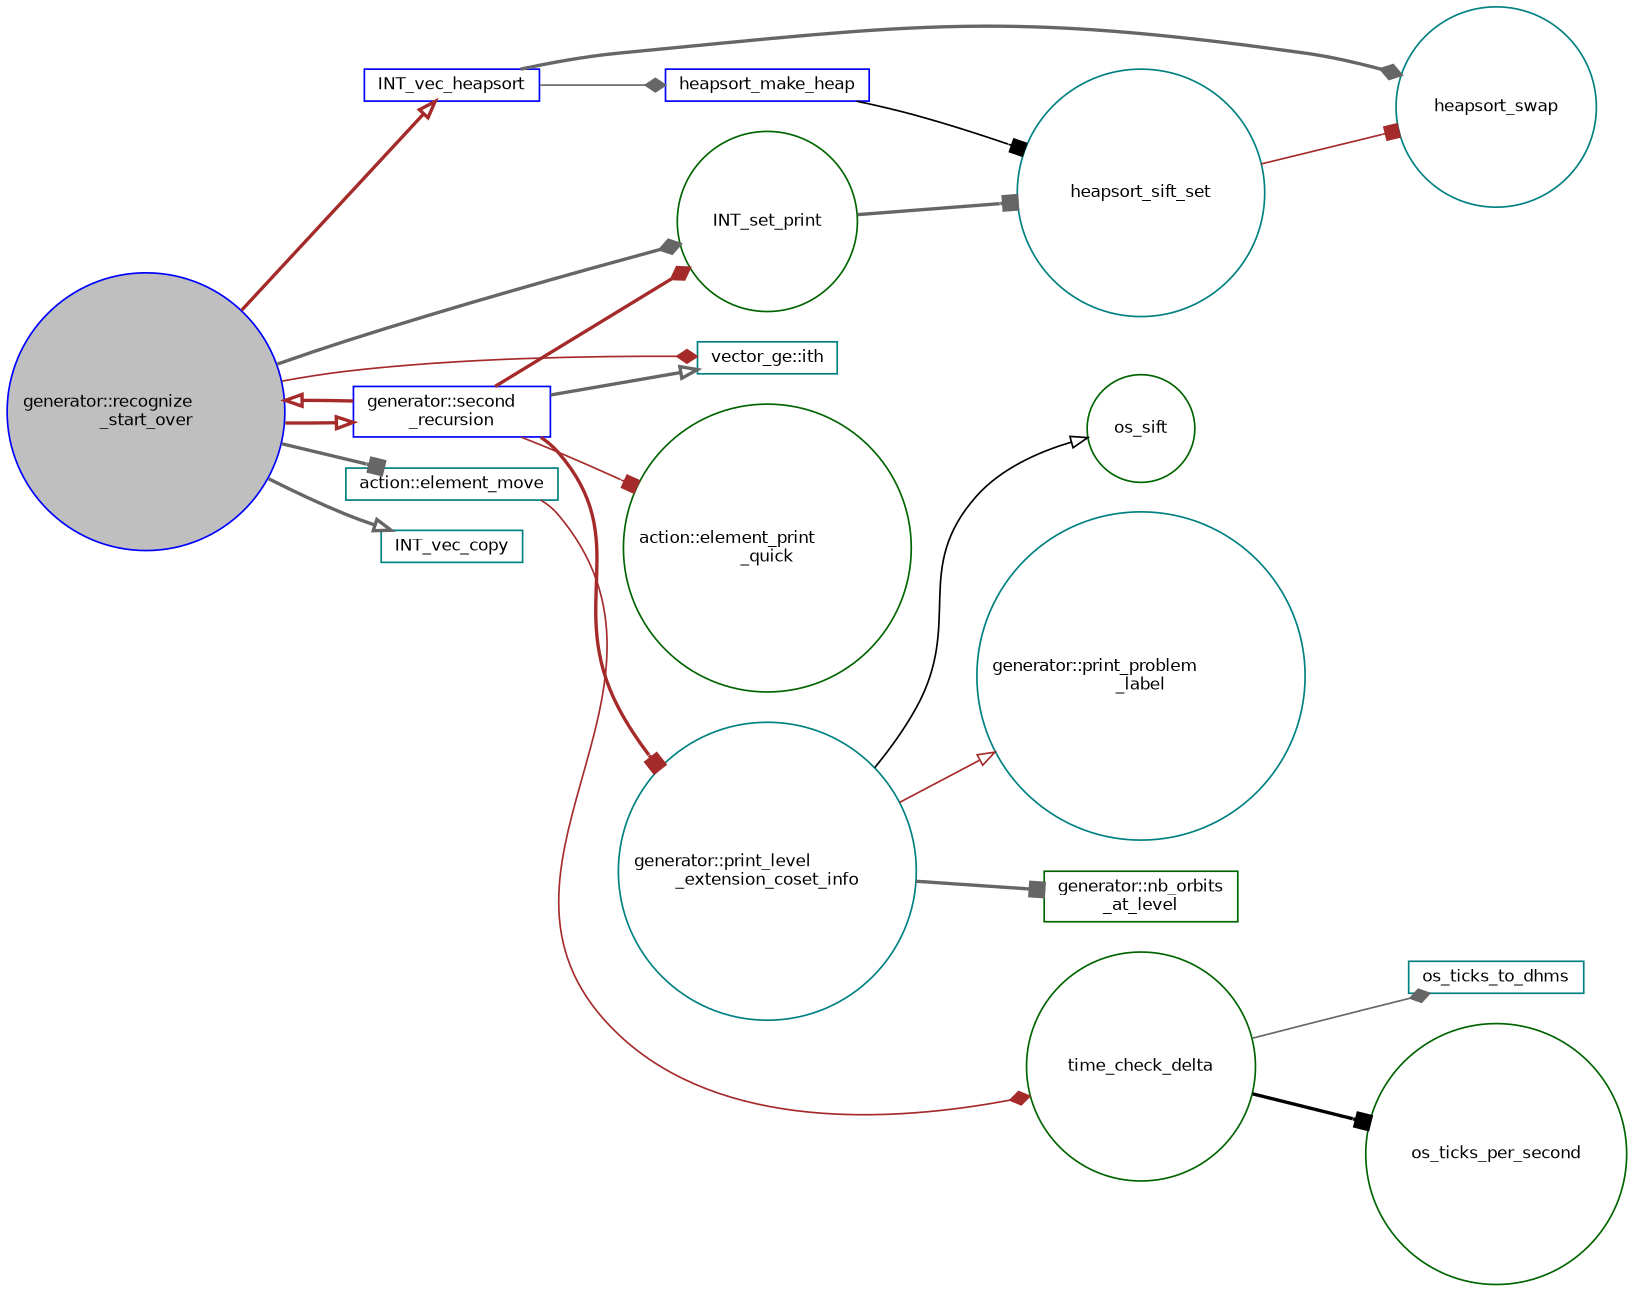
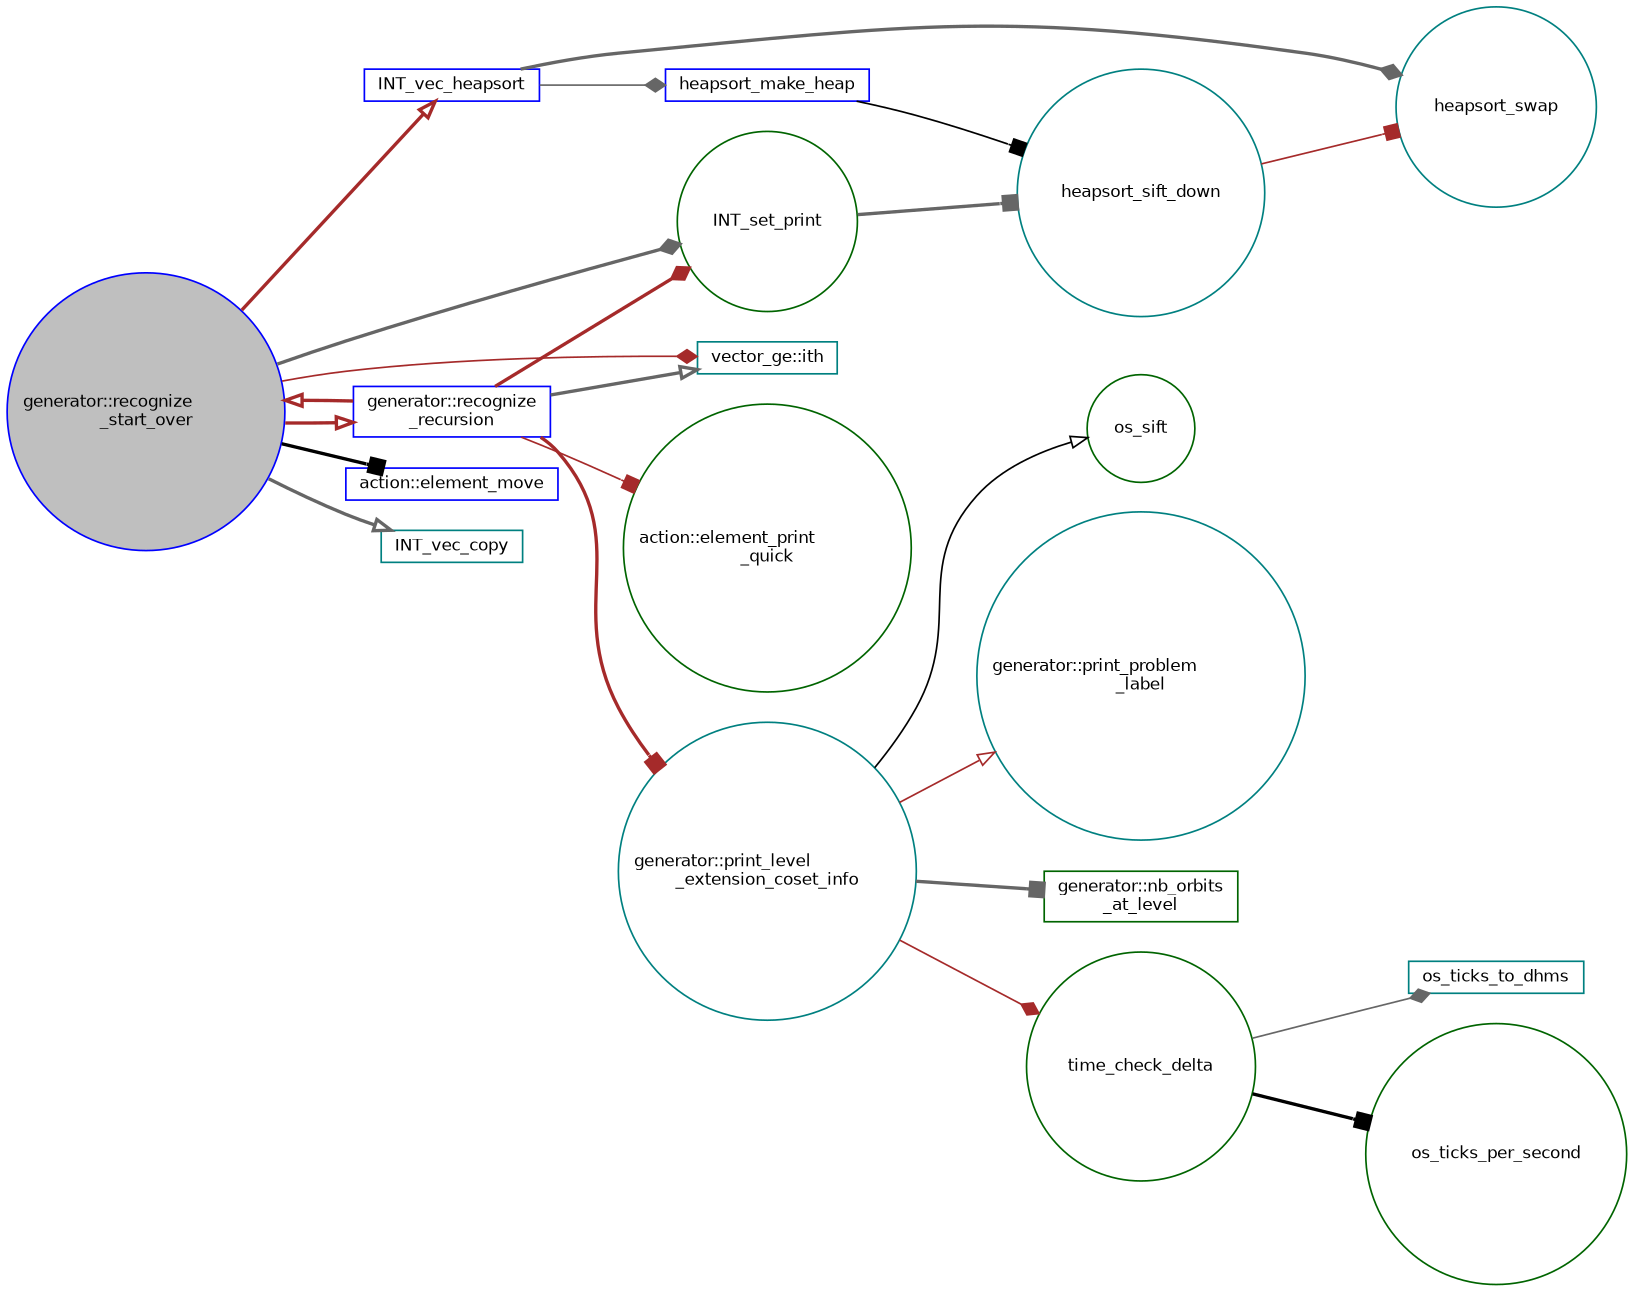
node "heapsort_sift_set": label "heapsort_sift_set" -> "heapsort_sift_down"
node "generator::second _recursion": label "generator::second _recursion" -> "generator::recognize _recursion"
edge "generator::recognize _start_over" -> "action::element_move": color gray40 -> black
node "action::element_move": color teal -> blue
edge "action::element_move" -> "time_check_delta": now "generator::print_level _extension_coset_info" -> "time_check_delta"
